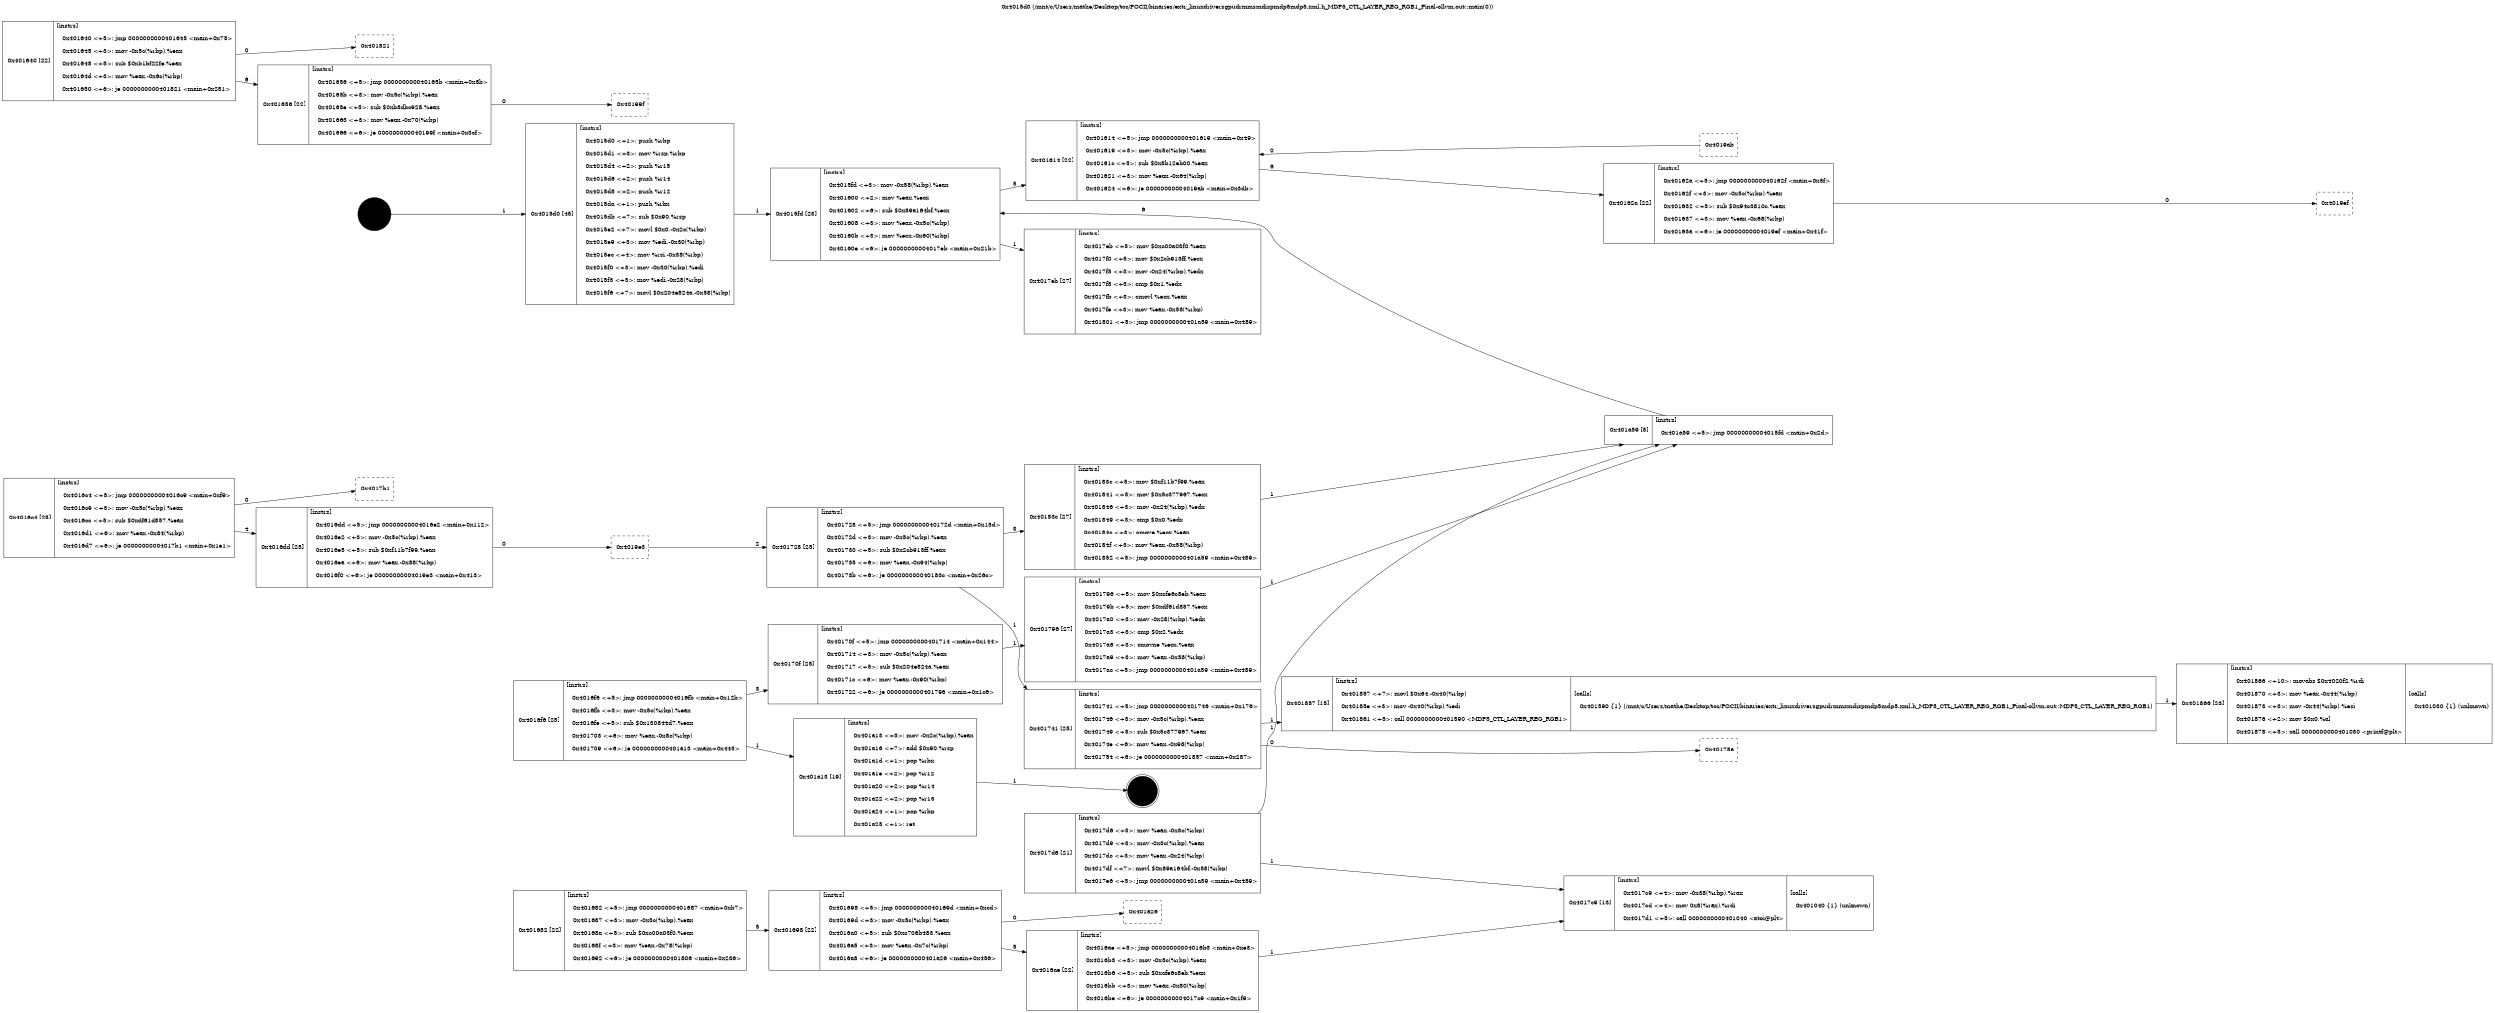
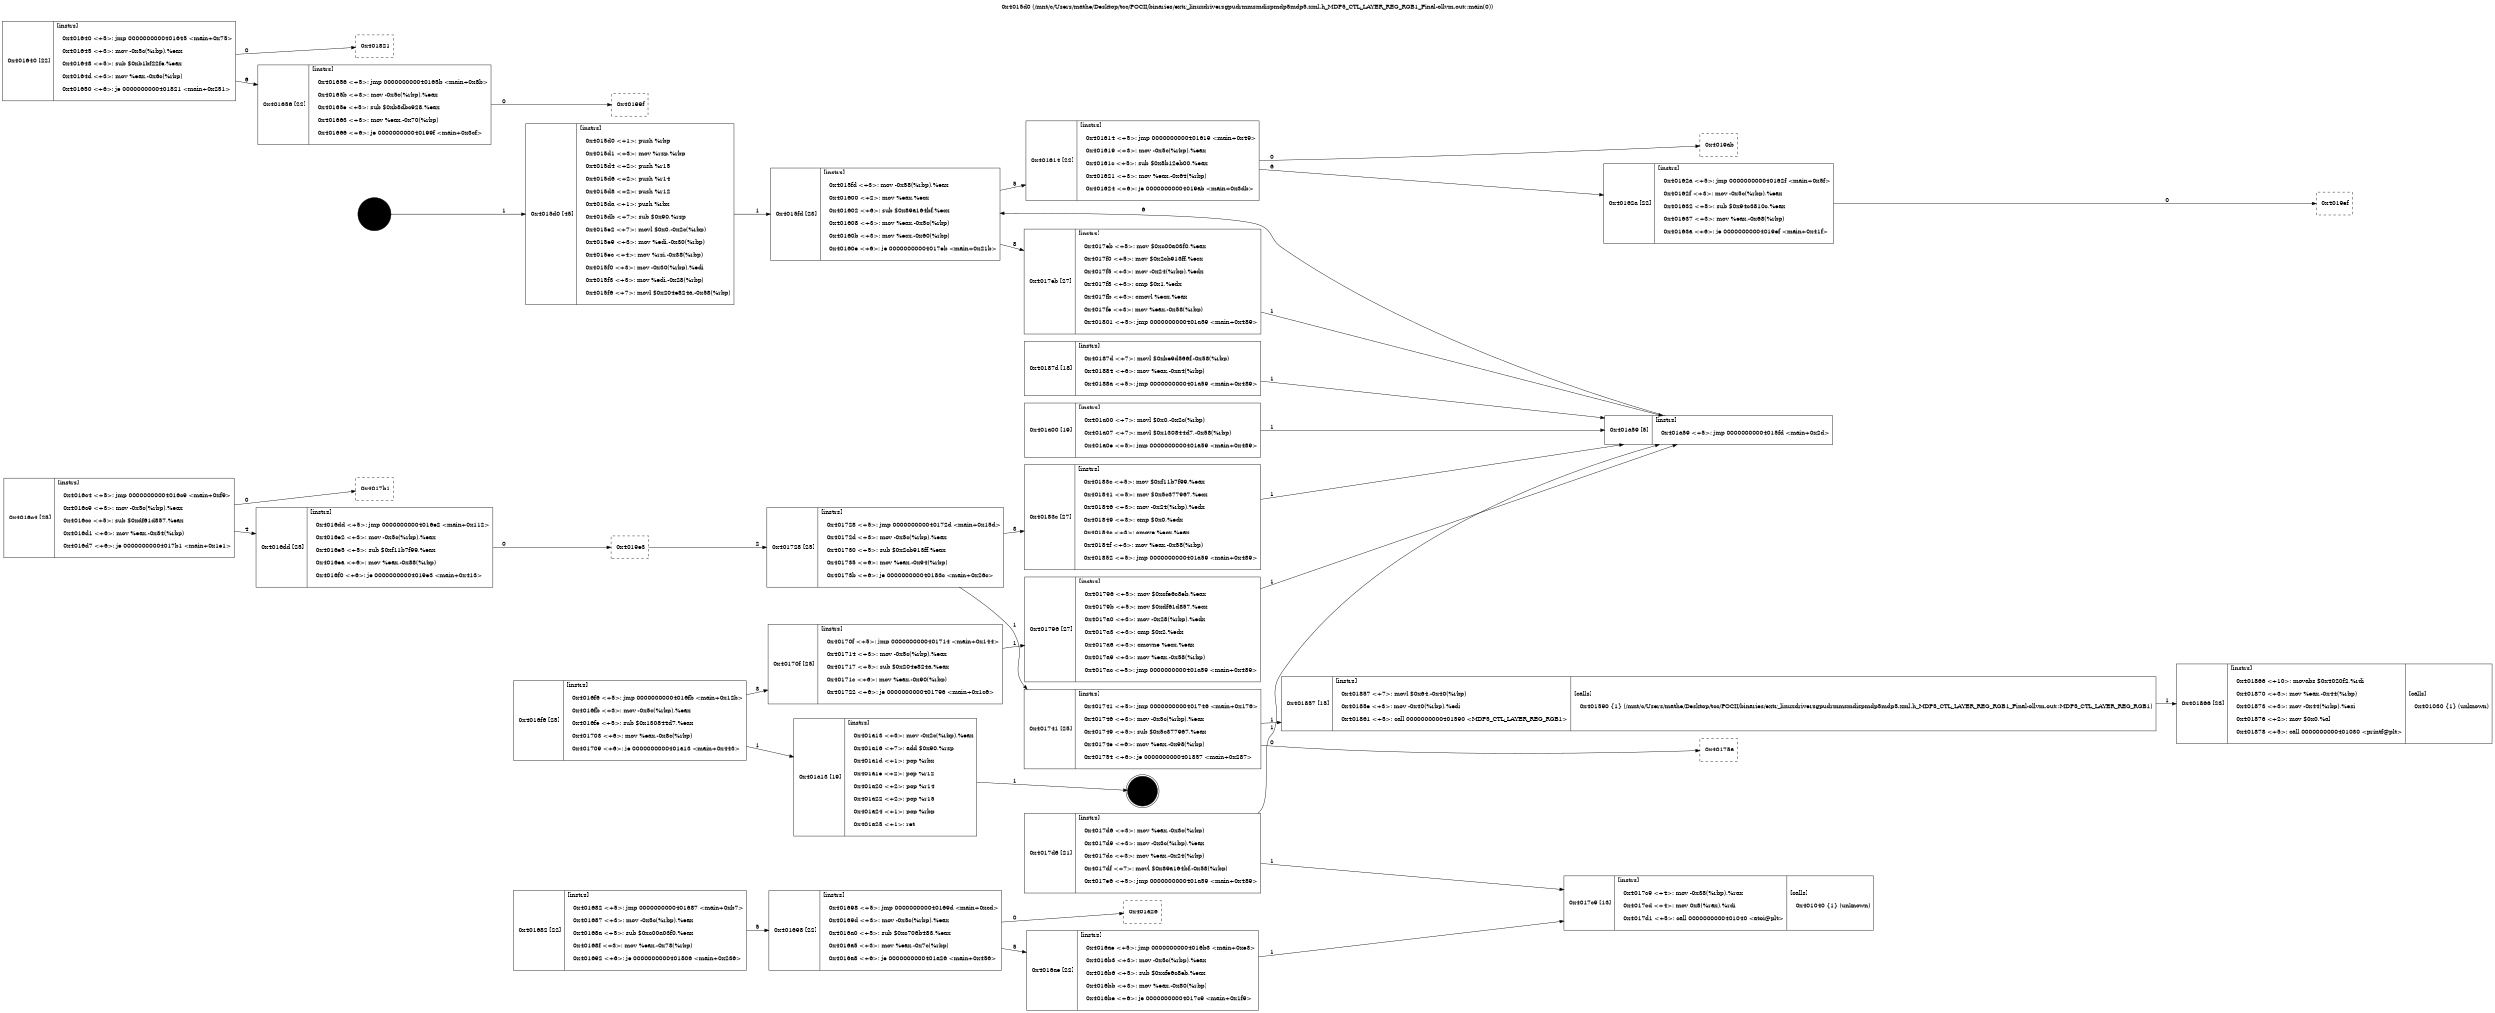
edge "0x4019ab" -> "0x401614 [22]": reversed
edge "0x4015fd [23]" -> "0x4017eb [27]": label " 1" -> " 8"
edge "0x4017eb [27]" -> "0x401a59 [5]": added, label "1"
node "0x40187d [18]": added
node "0x401a00 [19]": added
